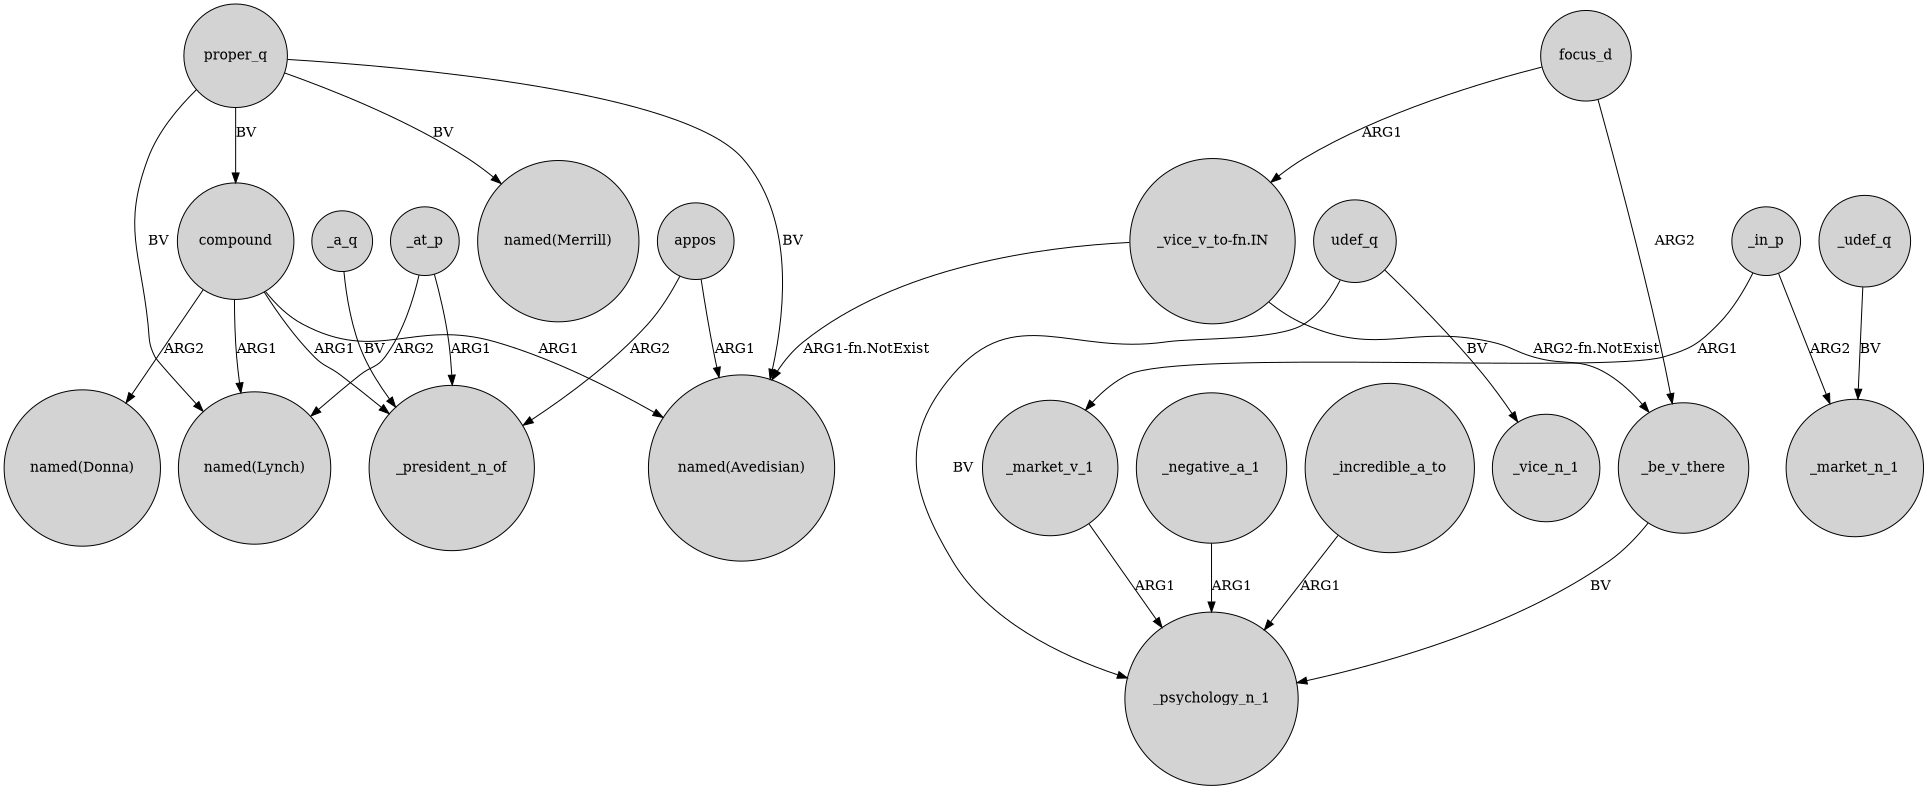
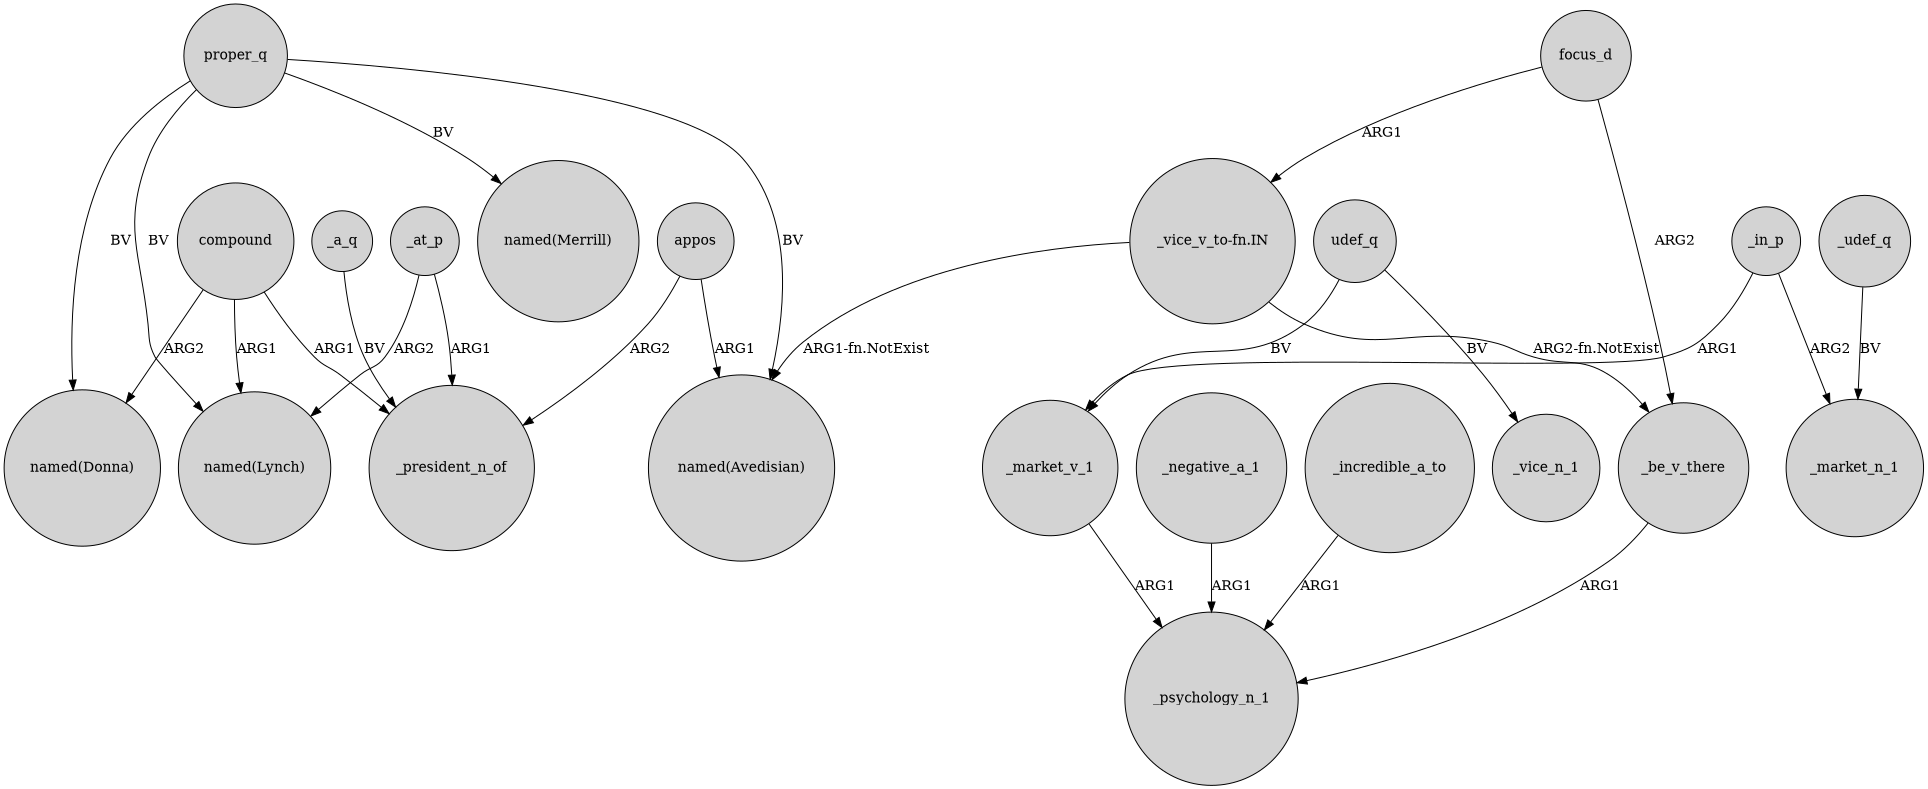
edge "proper_q" -> "compound": now "proper_q" -> "named(Donna)"
edge "compound" -> "named(Avedisian)": removed, label "ARG1"
edge "udef_q" -> "_psychology_n_1": now "udef_q" -> "_market_v_1"
edge "_be_v_there" -> "_psychology_n_1": label "BV" -> "ARG1"
